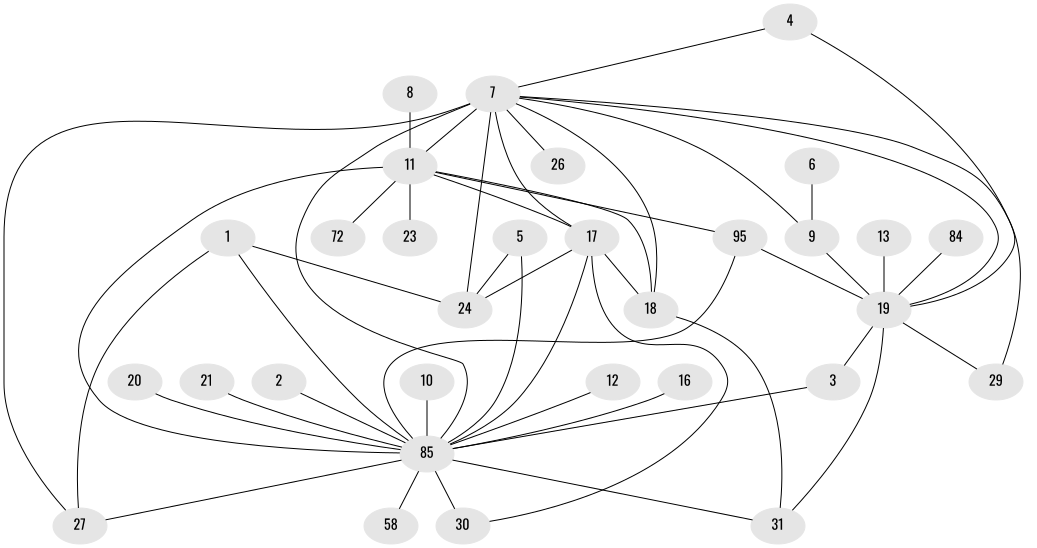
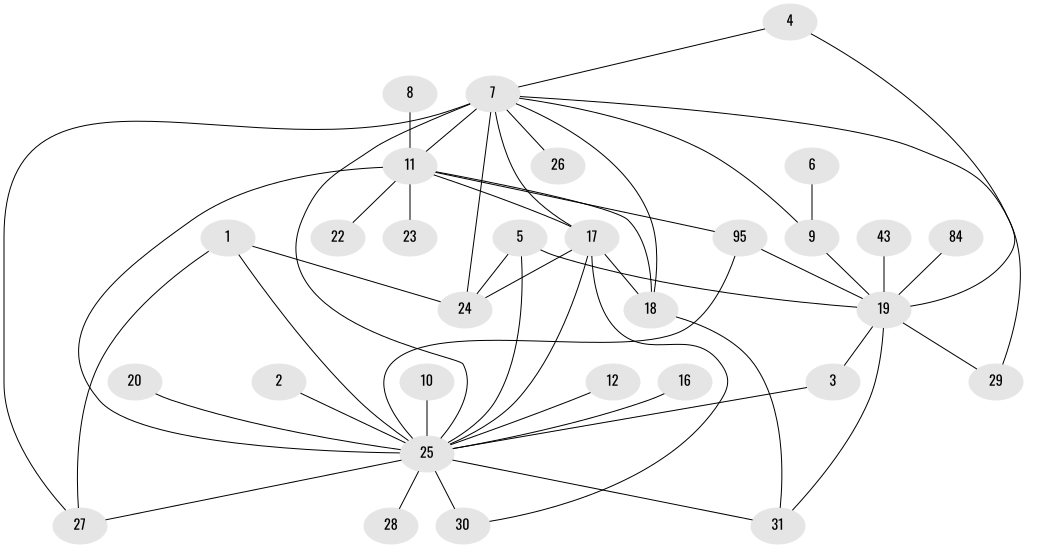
edge "7" -- "19": now "5" -- "19"
node "72": label "72" -> "22"
node "13": label "13" -> "43"
node "21": removed
node "85": label "85" -> "25"
node "58": label "58" -> "28"
